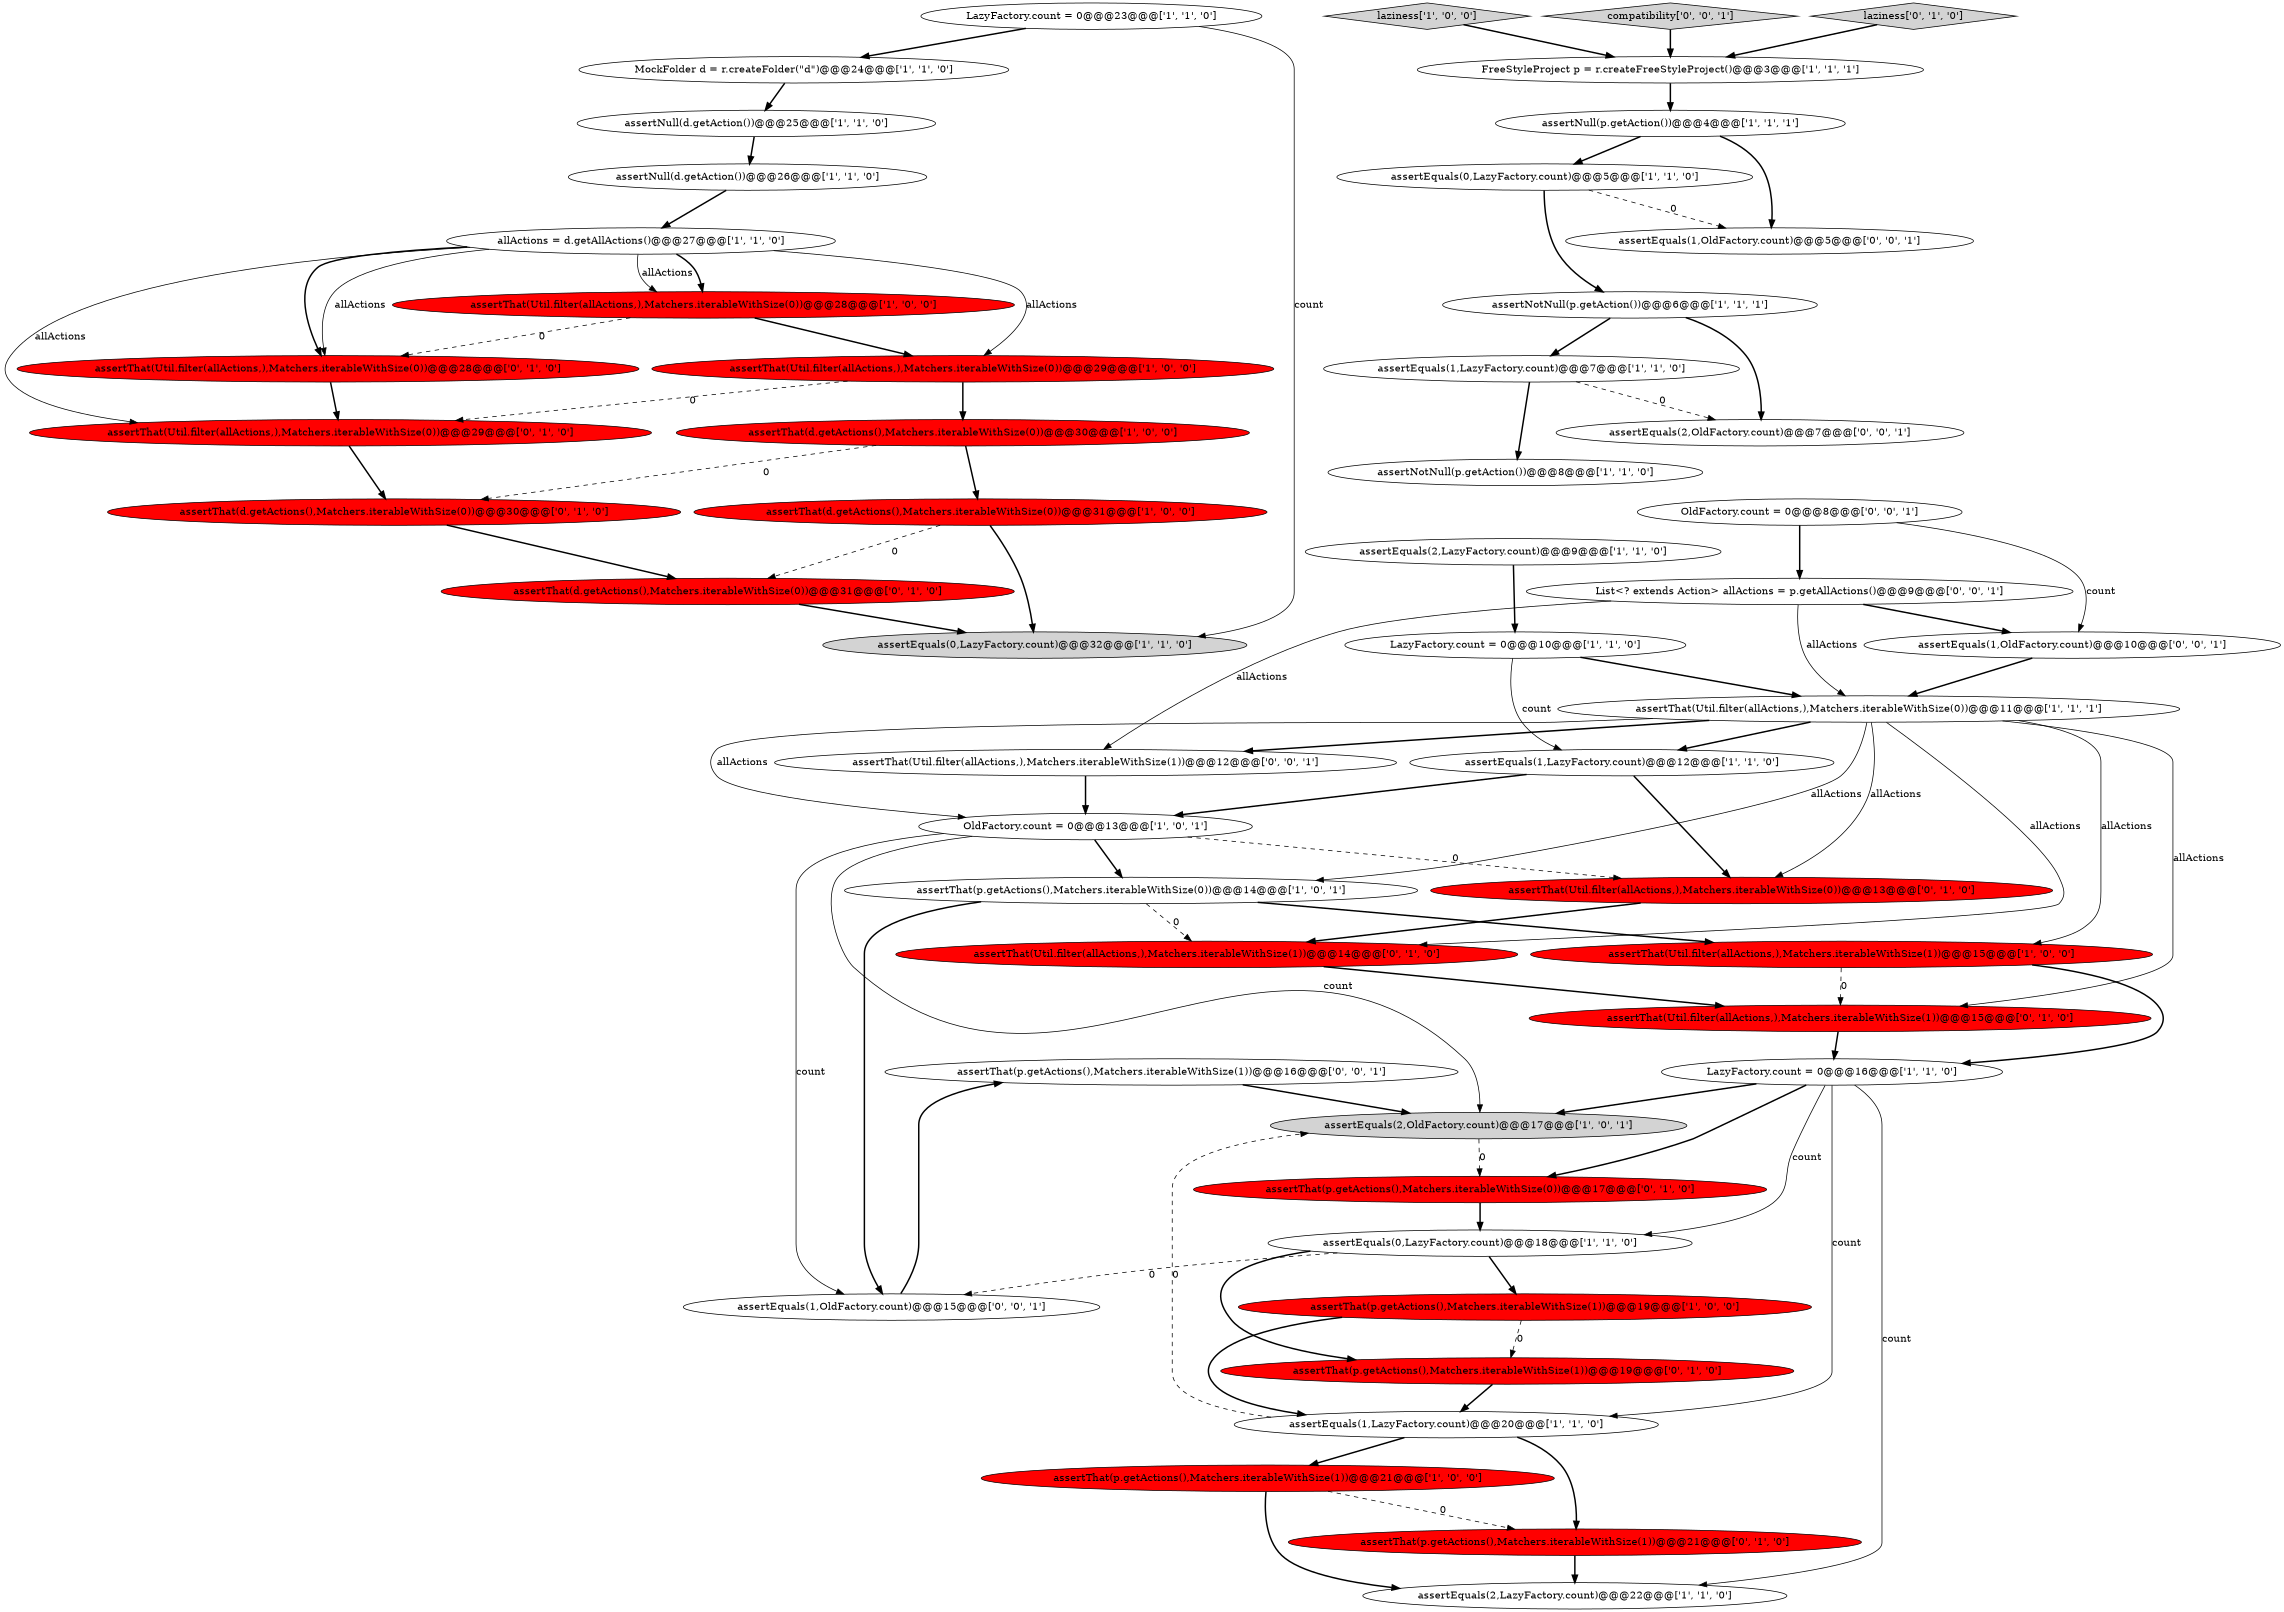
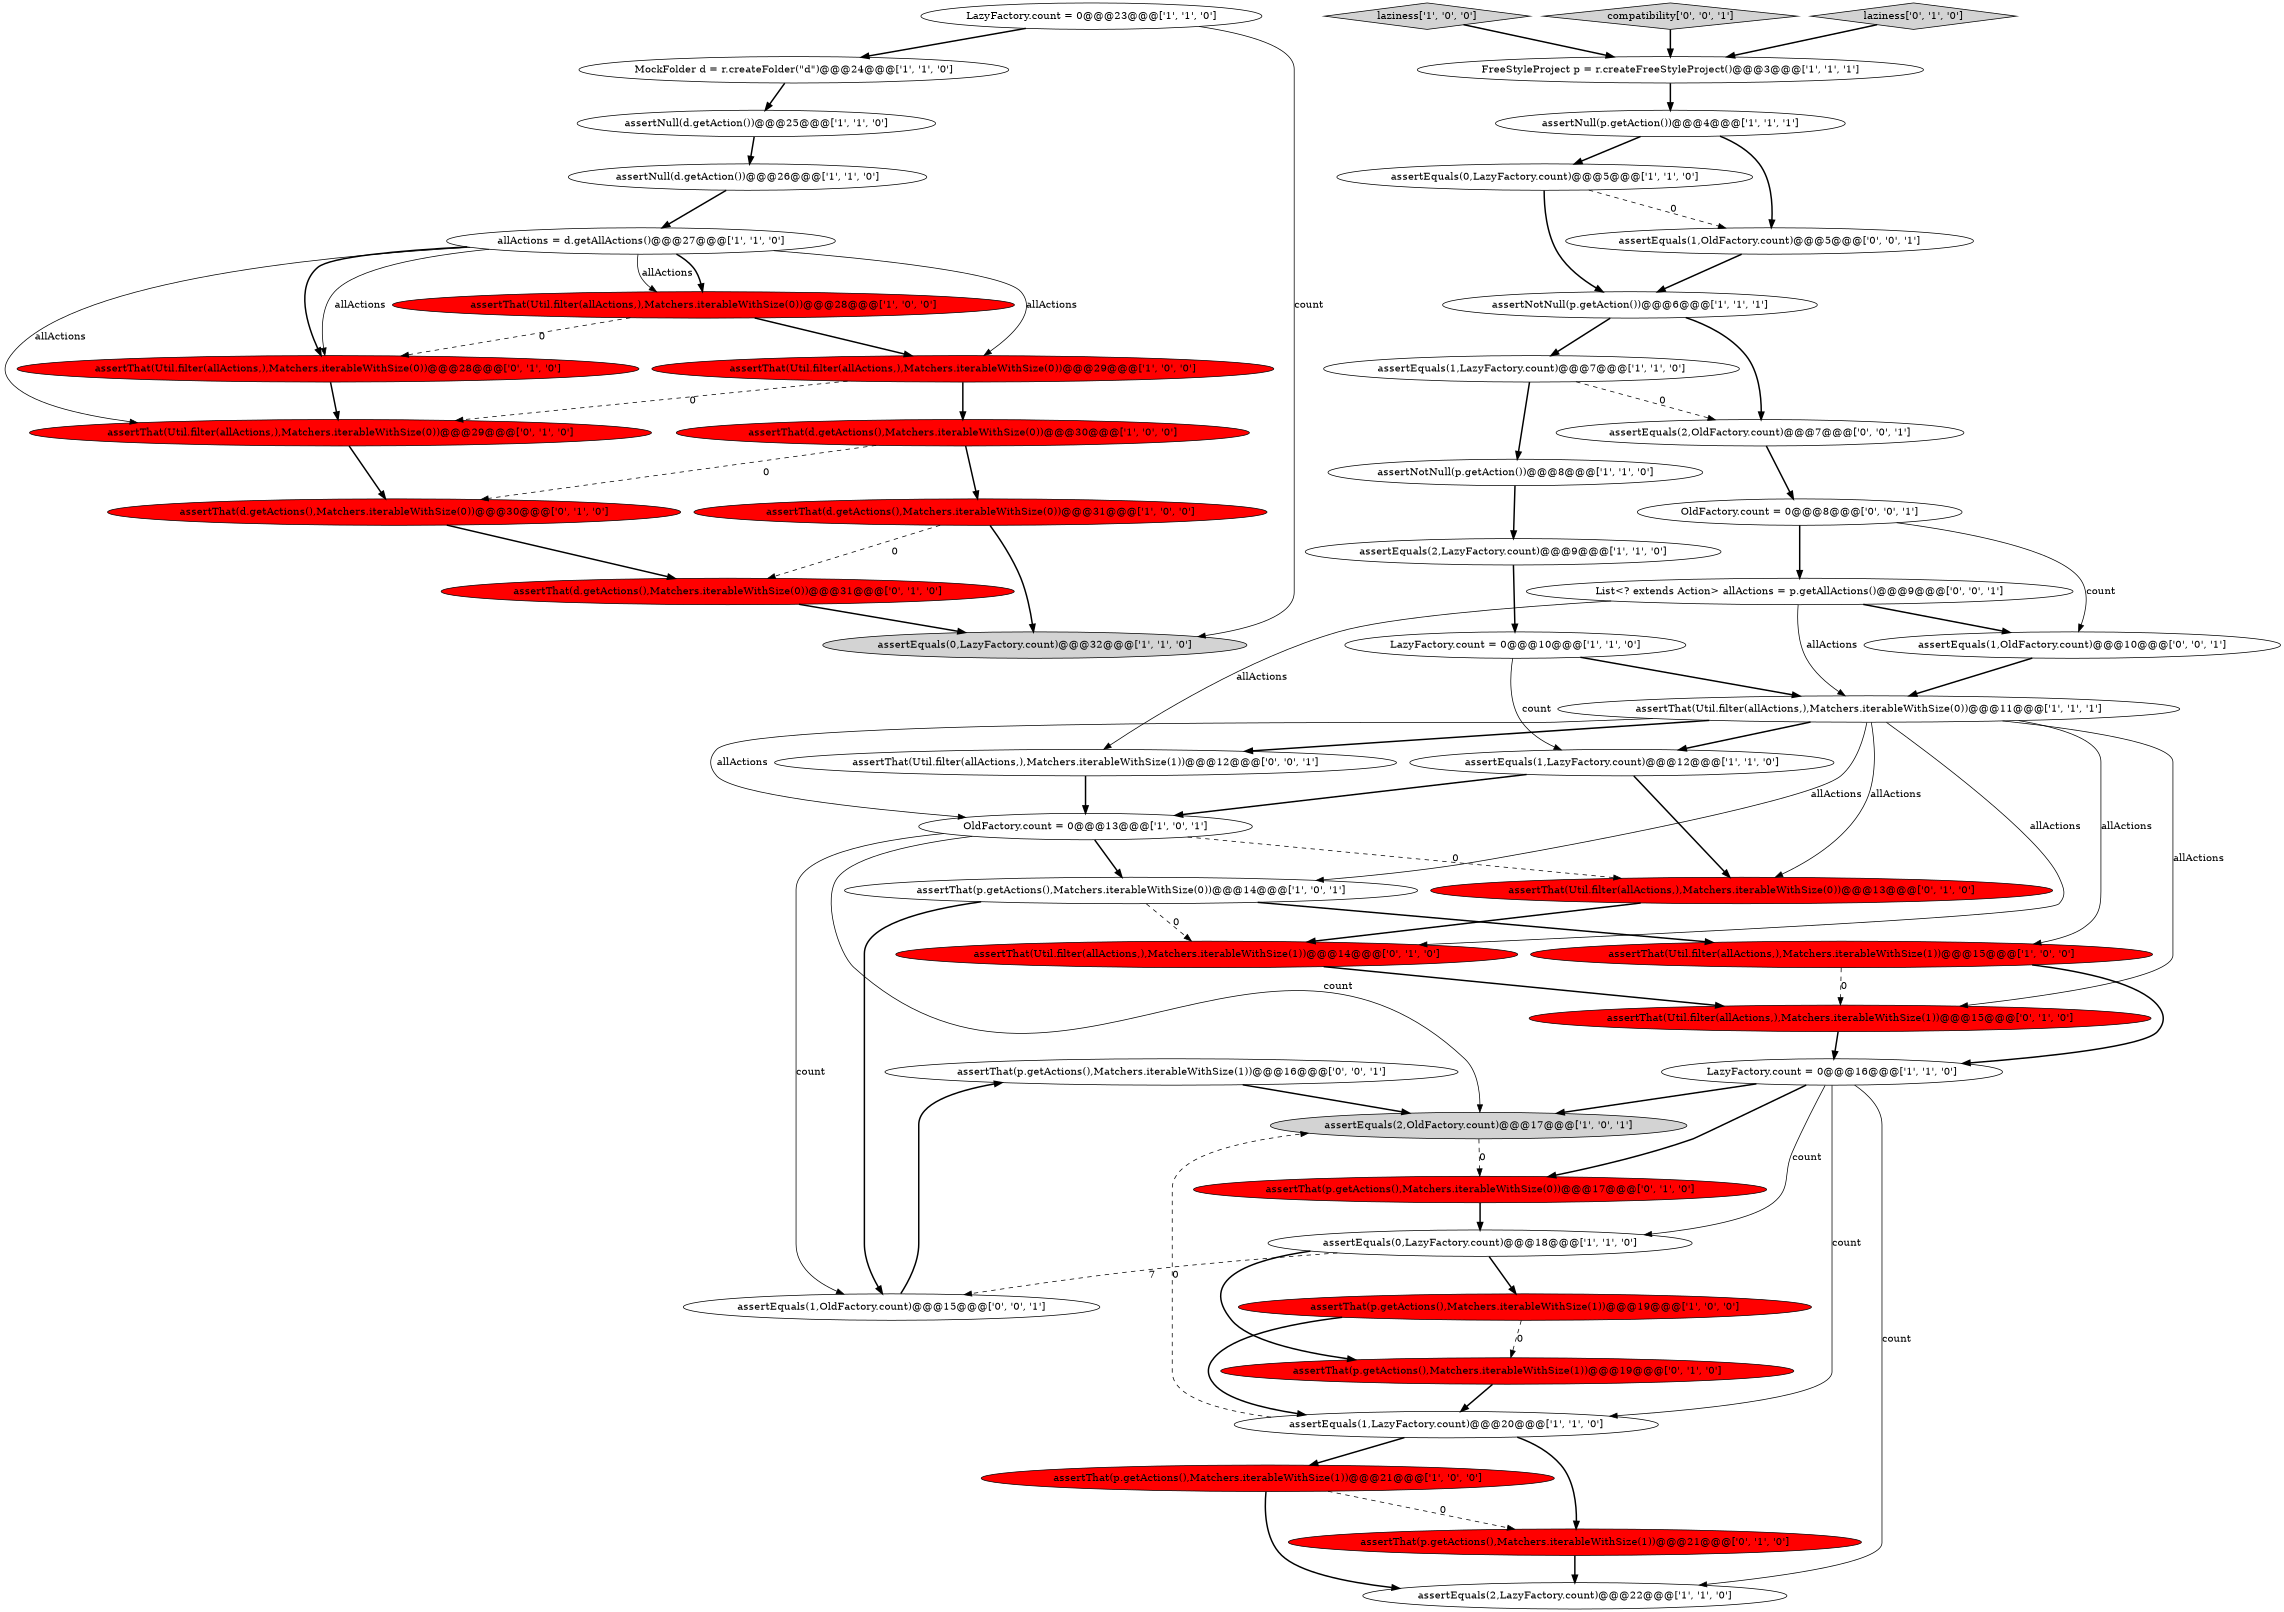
edge "assertEquals(1,OldFactory.count)@@@5@@@['0', '0', '1']" -> "assertNotNull(p.getAction())@@@6@@@['1', '1', '1']": added
edge "assertEquals(2,OldFactory.count)@@@7@@@['0', '0', '1']" -> "OldFactory.count = 0@@@8@@@['0', '0', '1']": added
edge "assertNotNull(p.getAction())@@@8@@@['1', '1', '0']" -> "assertEquals(2,LazyFactory.count)@@@9@@@['1', '1', '0']": added
edge "assertEquals(0,LazyFactory.count)@@@18@@@['1', '1', '0']" -> "assertEquals(1,OldFactory.count)@@@15@@@['0', '0', '1']": label "0" -> "7"
